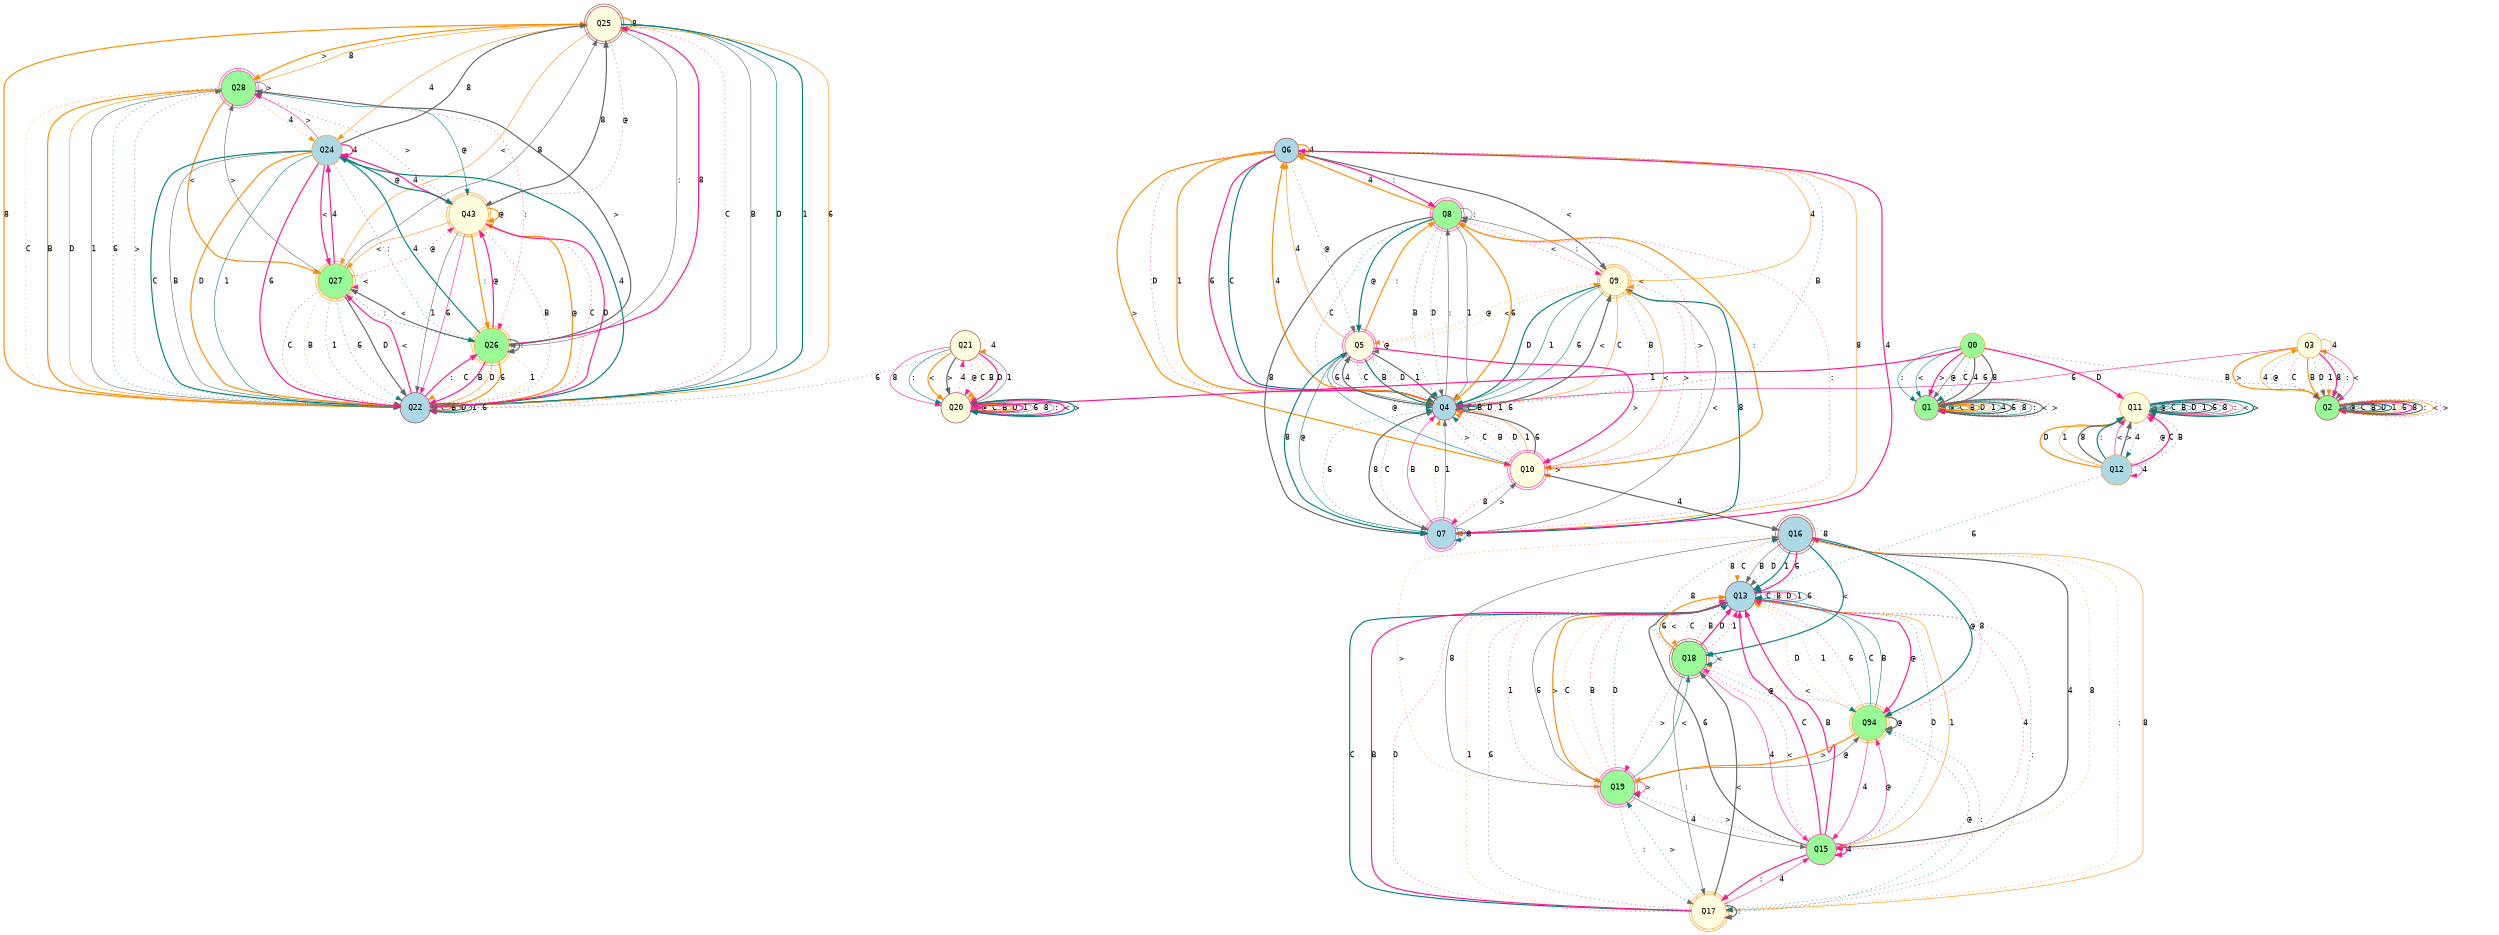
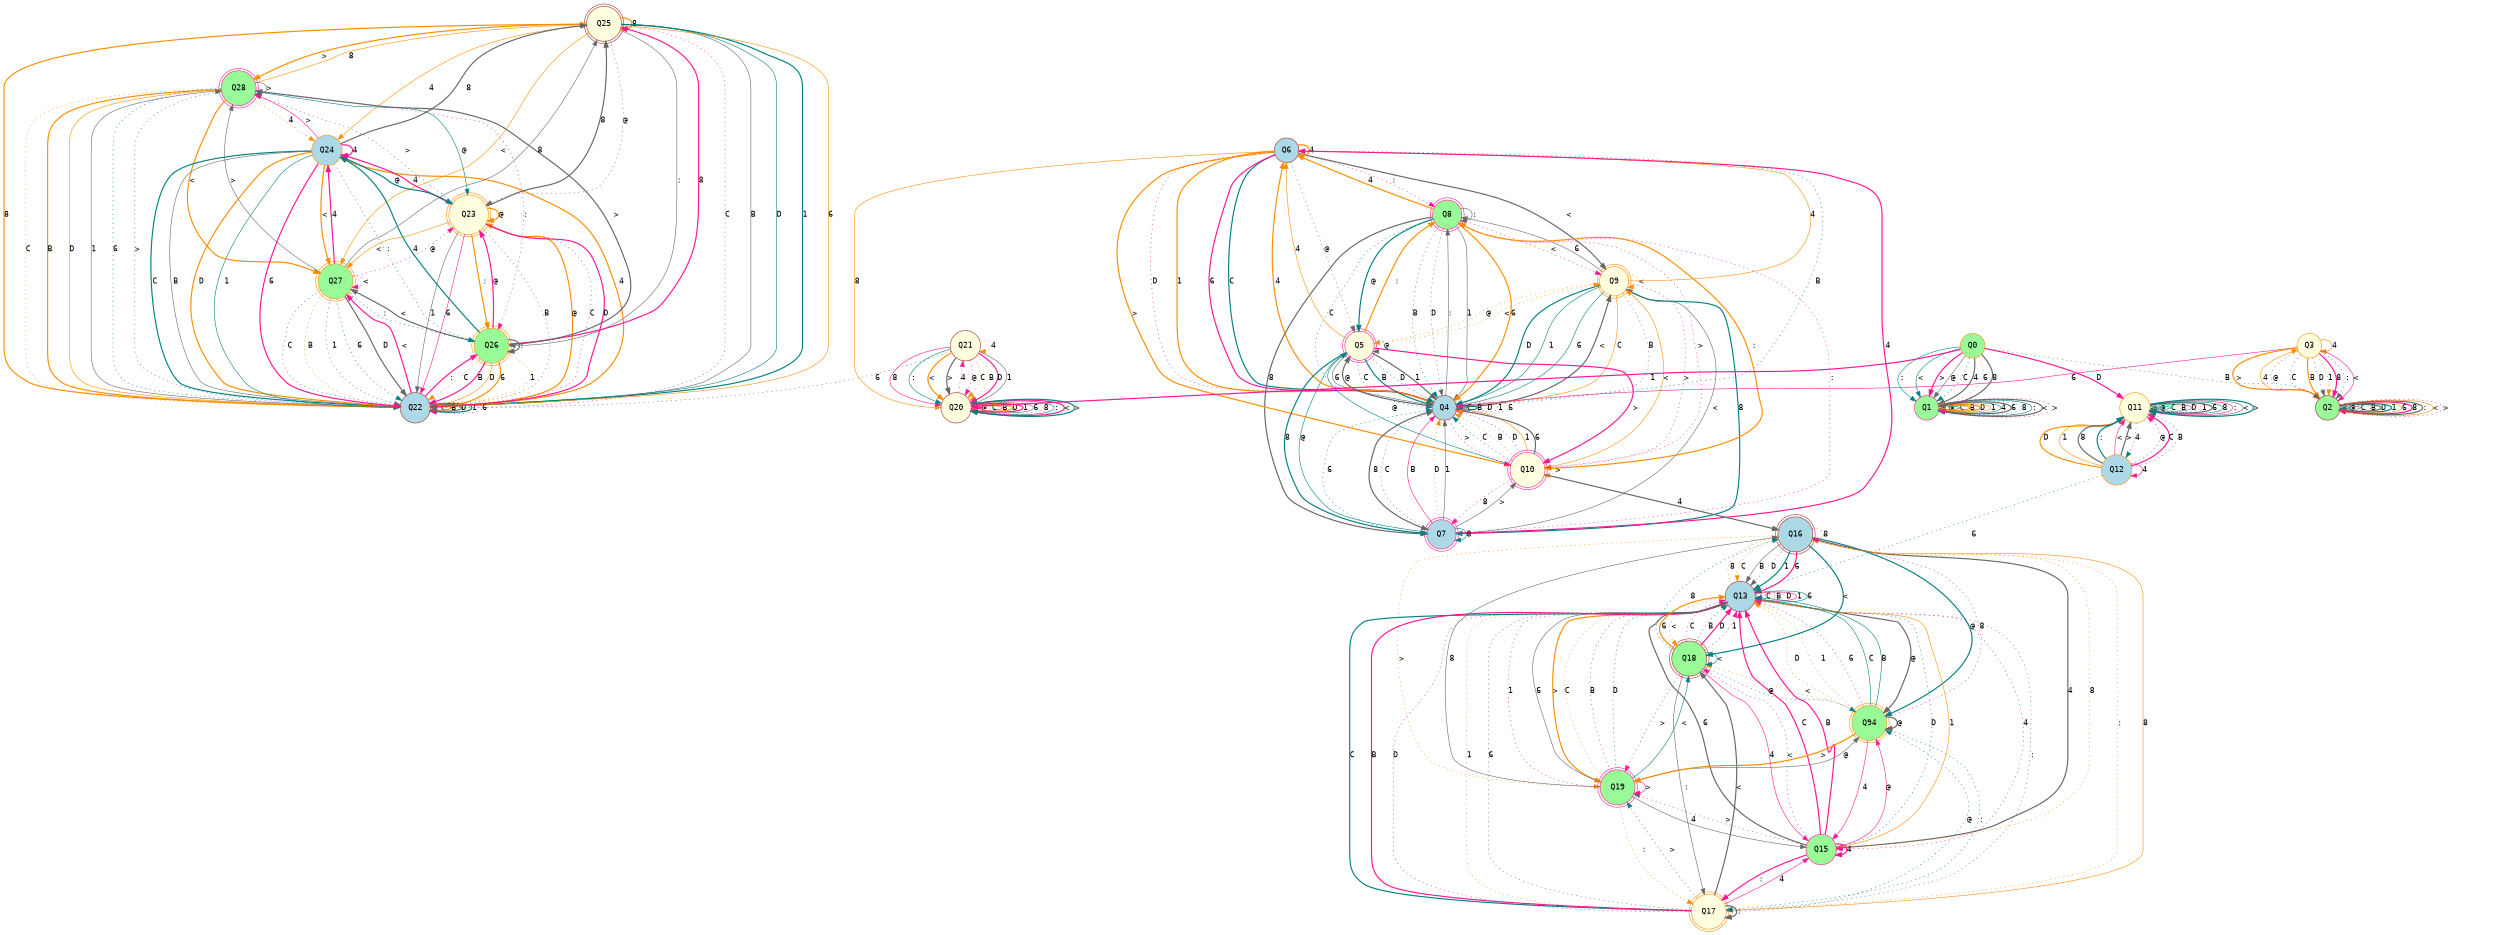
edge "Q6" -> "Q8": style bold -> dotted
edge "Q24" -> "Q27": color deeppink -> darkorange
node "Q43": label "Q43" -> "Q23"
edge "Q9" -> "Q8": label ":" -> "6"
edge "Q6" -> "Q7": now "Q6" -> "Q20"
edge "Q22" -> "Q24": color teal -> darkorange
edge "Q4" -> "Q5": label "4" -> "@"
edge "Q13" -> "Q94": color deeppink -> gray40
edge "Q19" -> "Q17": color gray40 -> darkorange
